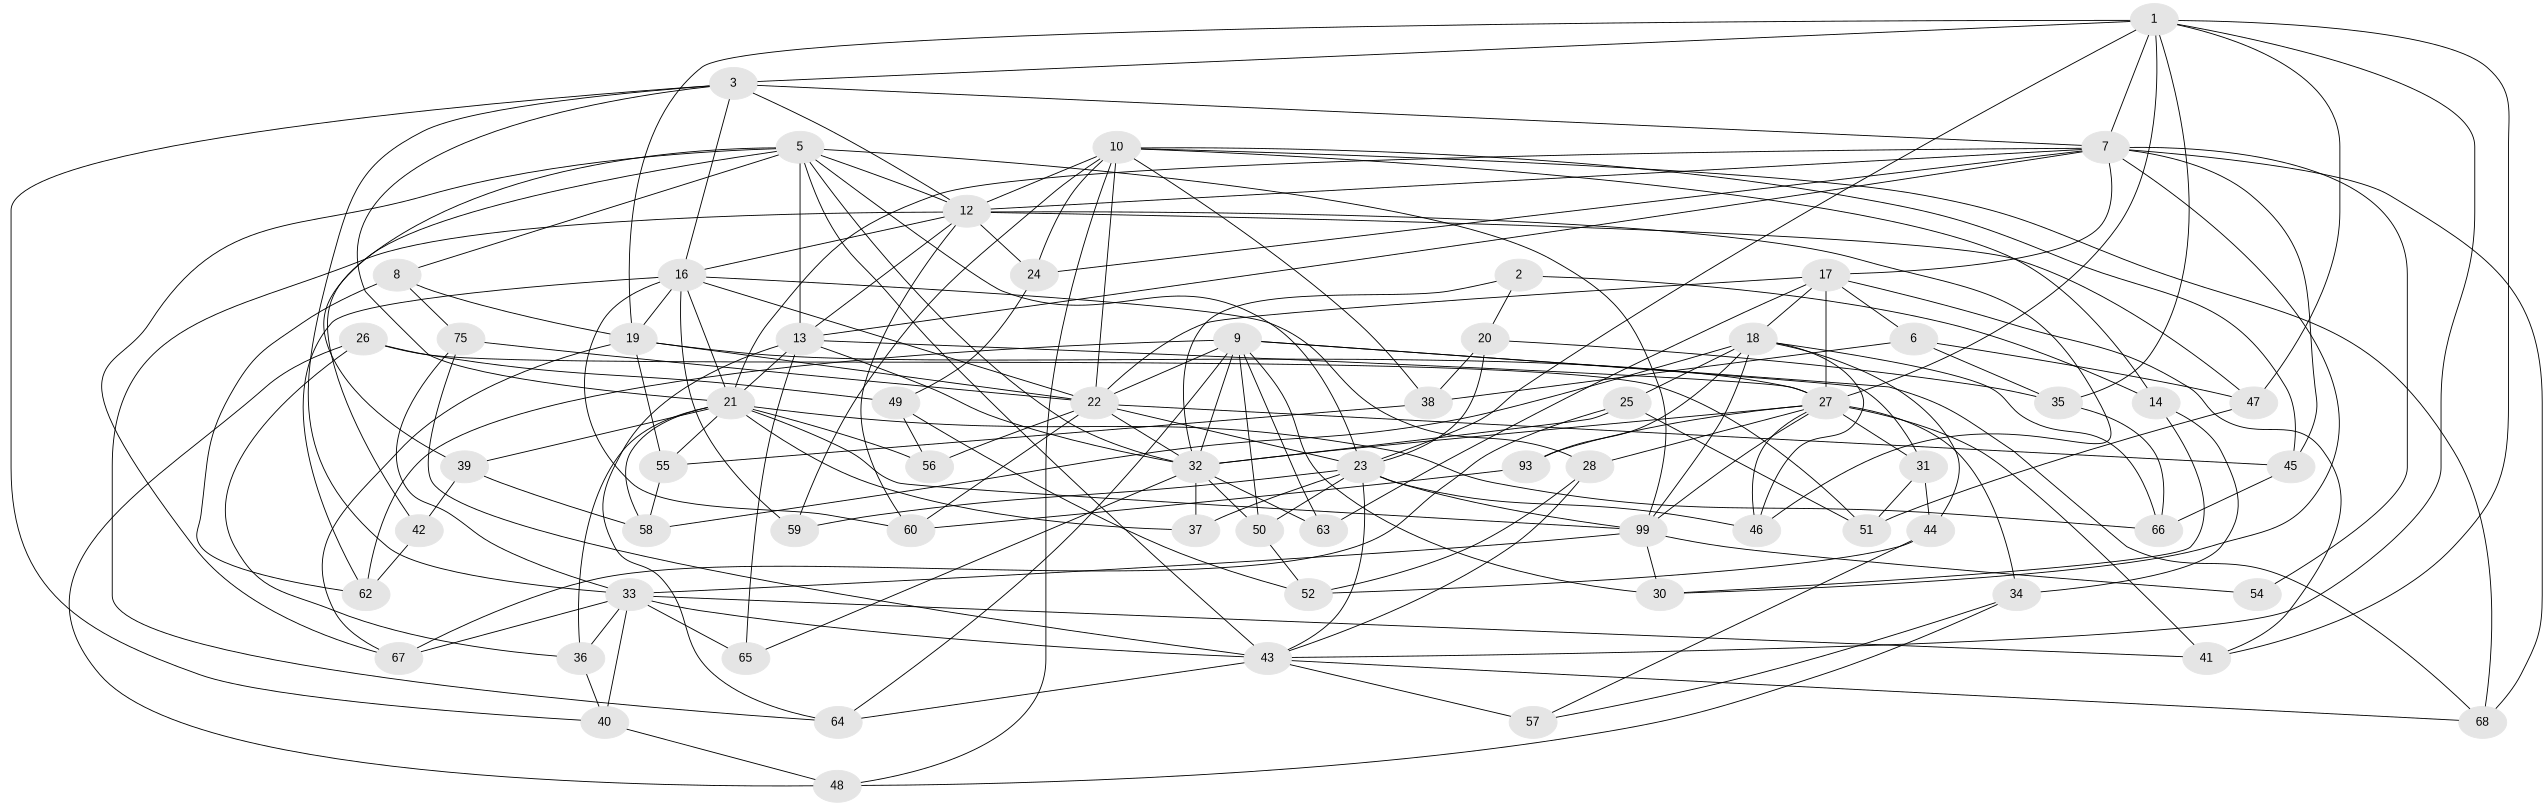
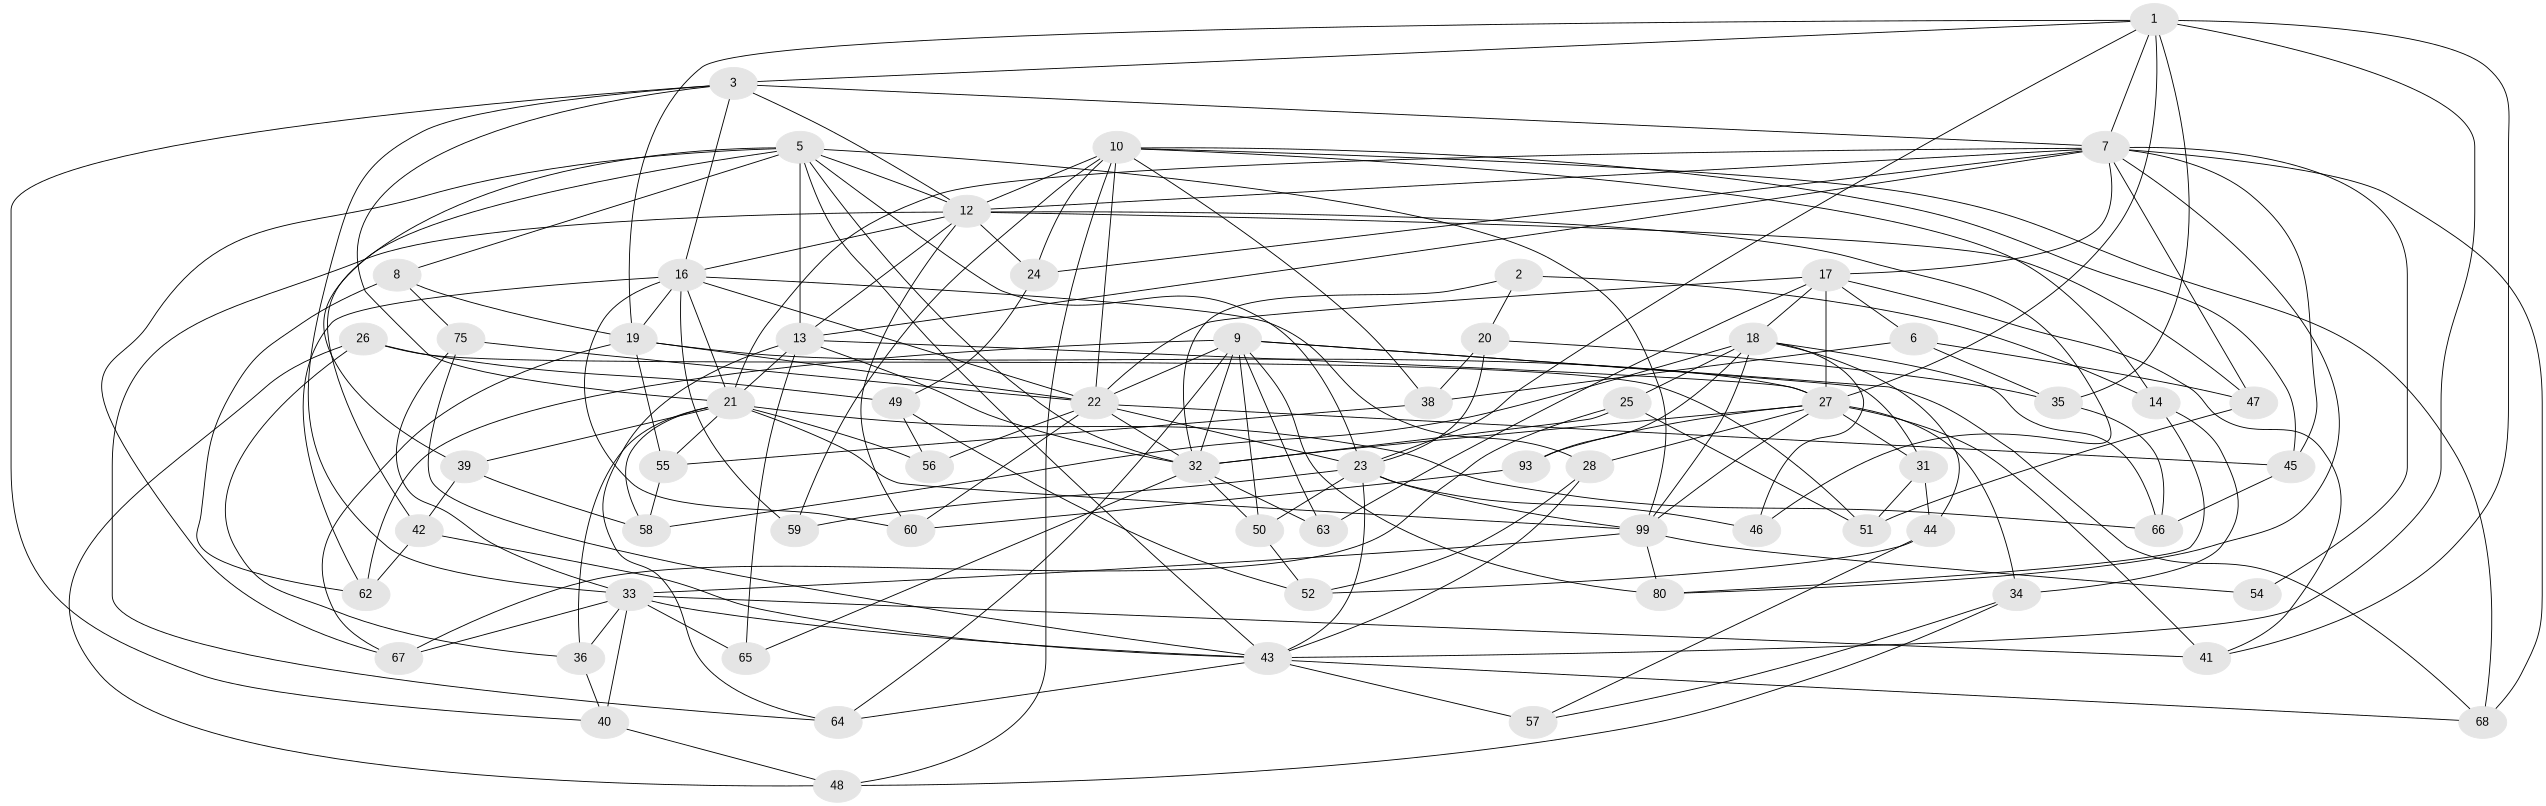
edge "1" -- "47": now "7" -- "47"
edge "27" -- "46": removed
node "37": removed
node "30": label "30" -> "80"
edge "42" -- "43": added
